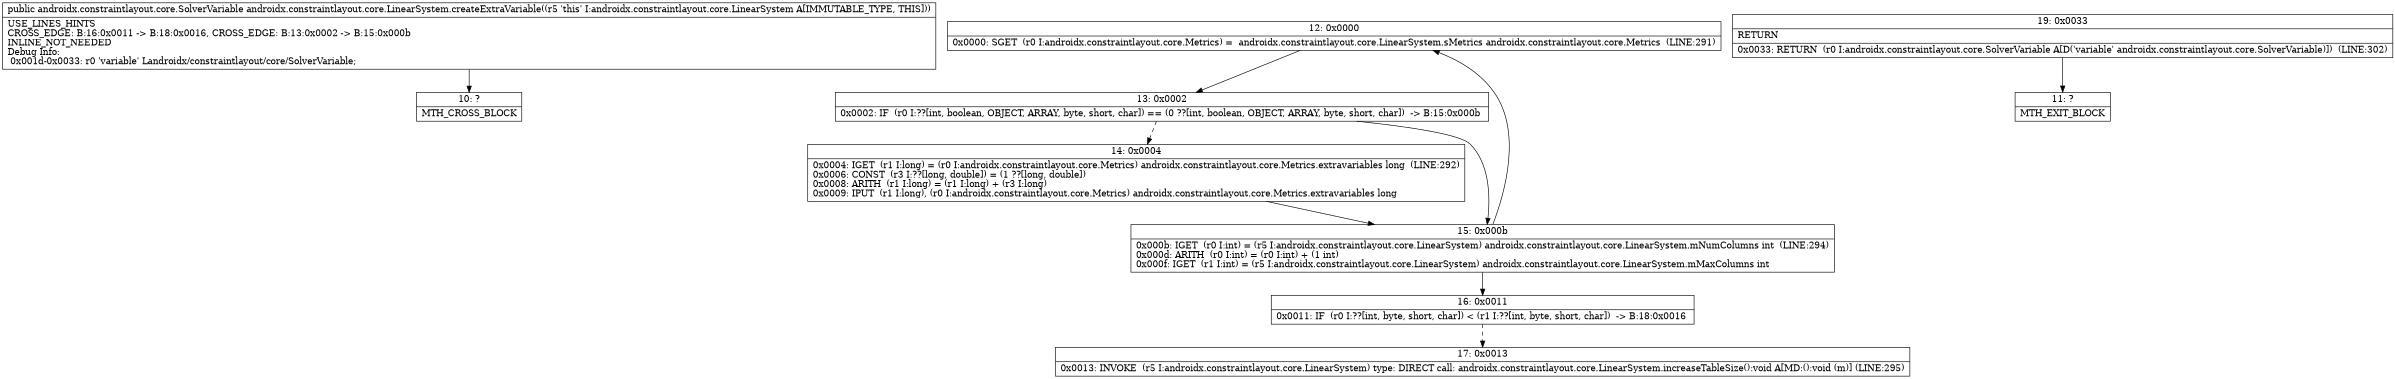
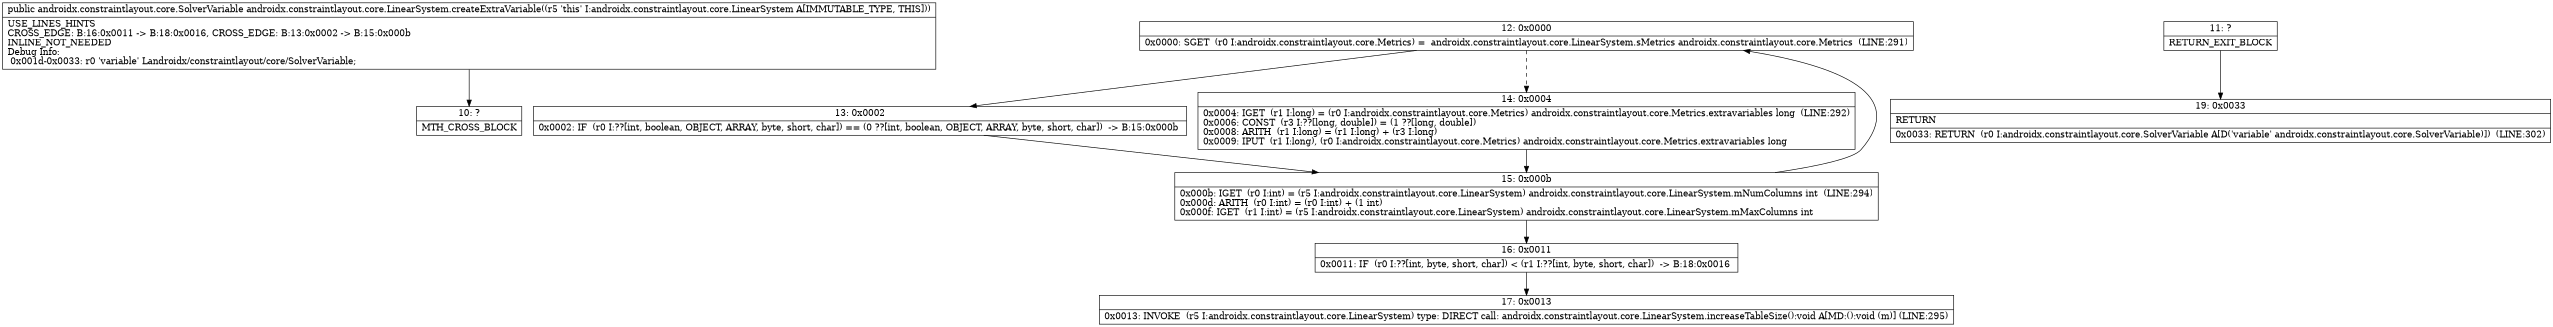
edge "19: 0x0033" -> "11: ?": reversed
node "11: ?": text "MTH_EXIT_BLOCK" -> "RETURN_EXIT_BLOCK"
edge "13: 0x0002" -> "14: 0x0004": now "12: 0x0000" -> "14: 0x0004"
edge "16: 0x0011" -> "17: 0x0013": style dashed -> solid
